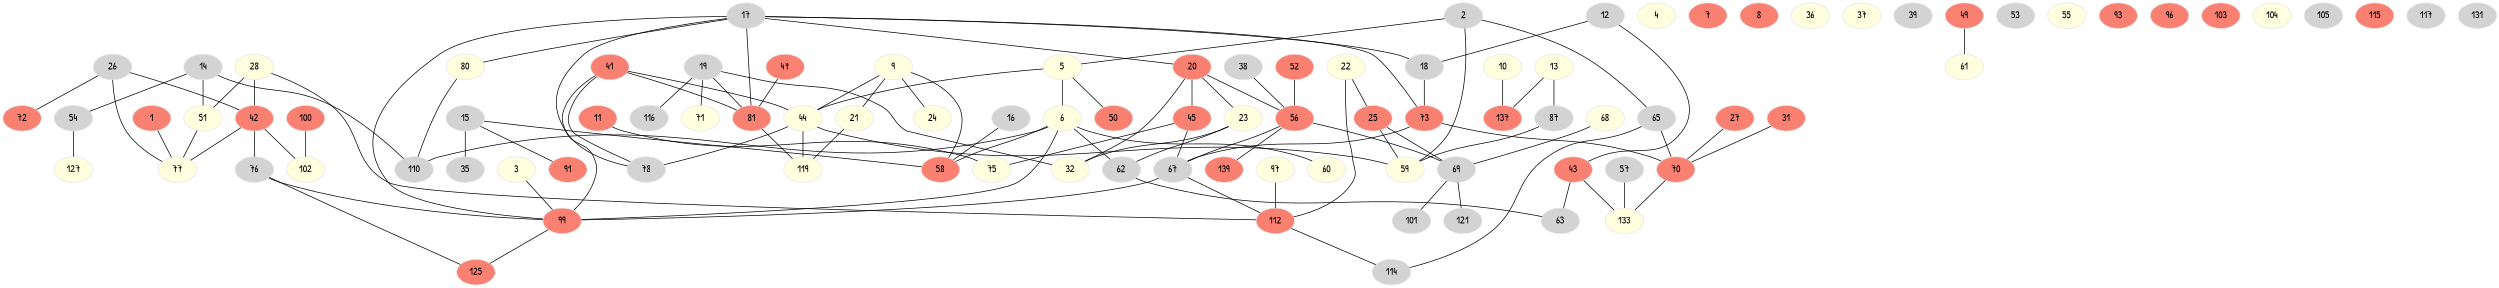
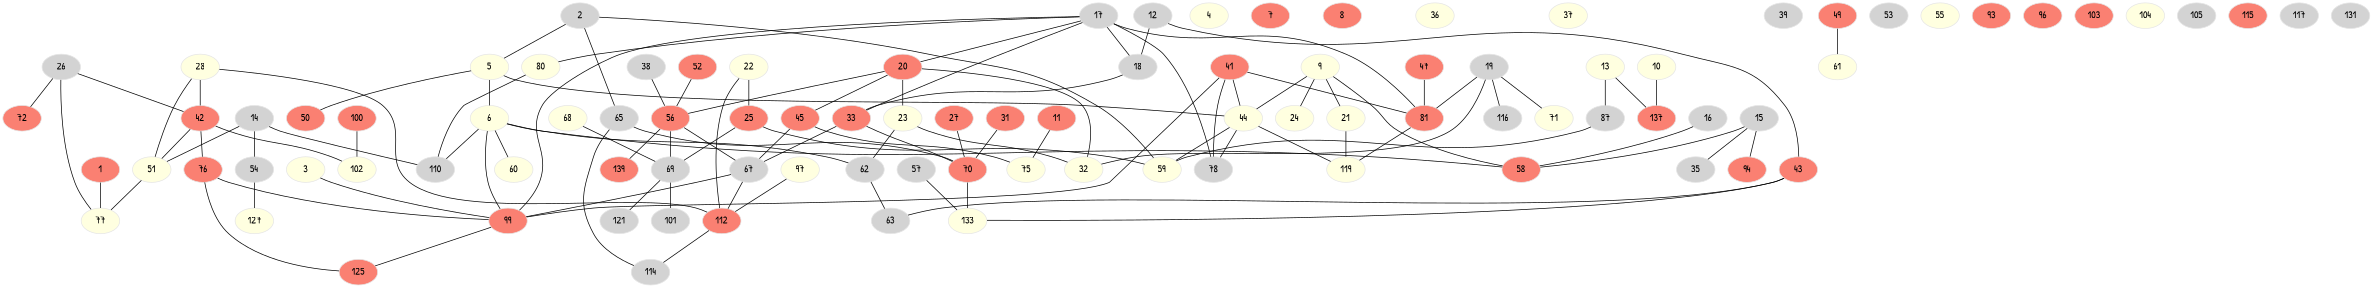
node "73": label "73" -> "33"
edge "42" -- "77": now "42" -- "51"
node "76": fillcolor lightgrey -> salmon
node "91": label "91" -> "94"
